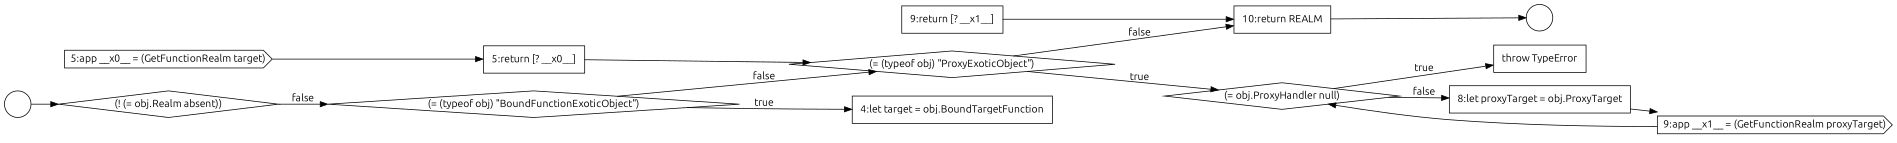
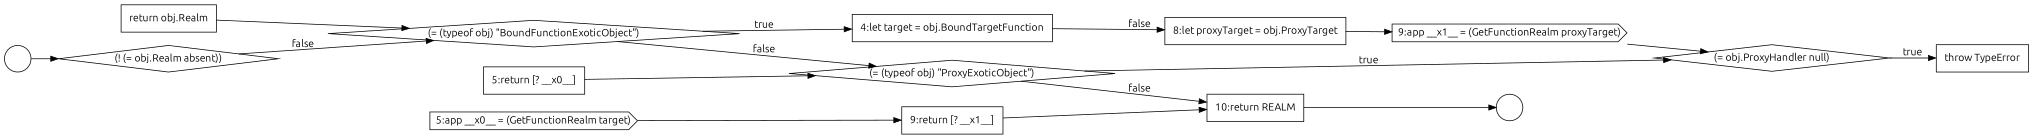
node "return obj.Realm": added
edge "5:app __x0__ = (GetFunctionRealm target)" -> "5:return [? __x0__]": now "5:app __x0__ = (GetFunctionRealm target)" -> "9:return [? __x1__]"
edge "(= obj.ProxyHandler null)" -> "8:let proxyTarget = obj.ProxyTarget": now "4:let target = obj.BoundTargetFunction" -> "8:let proxyTarget = obj.ProxyTarget"
